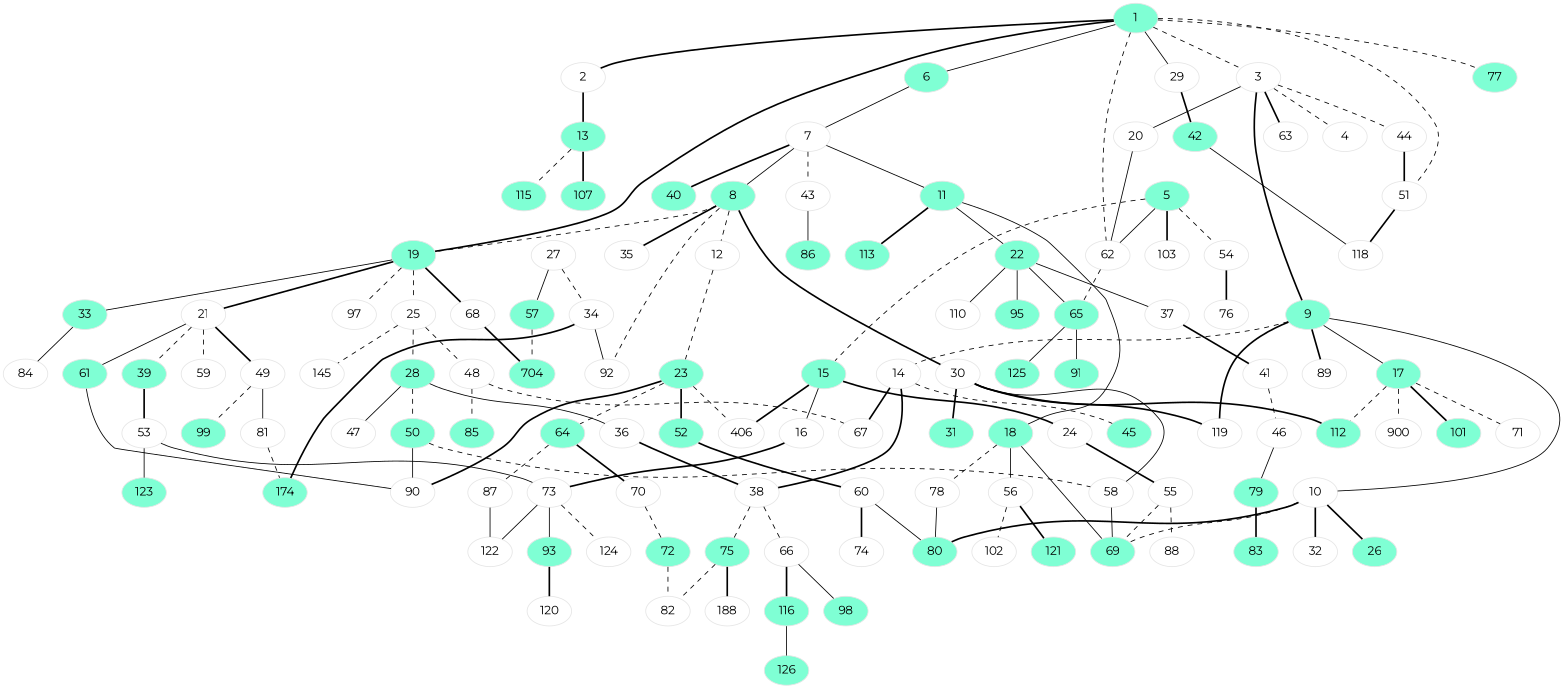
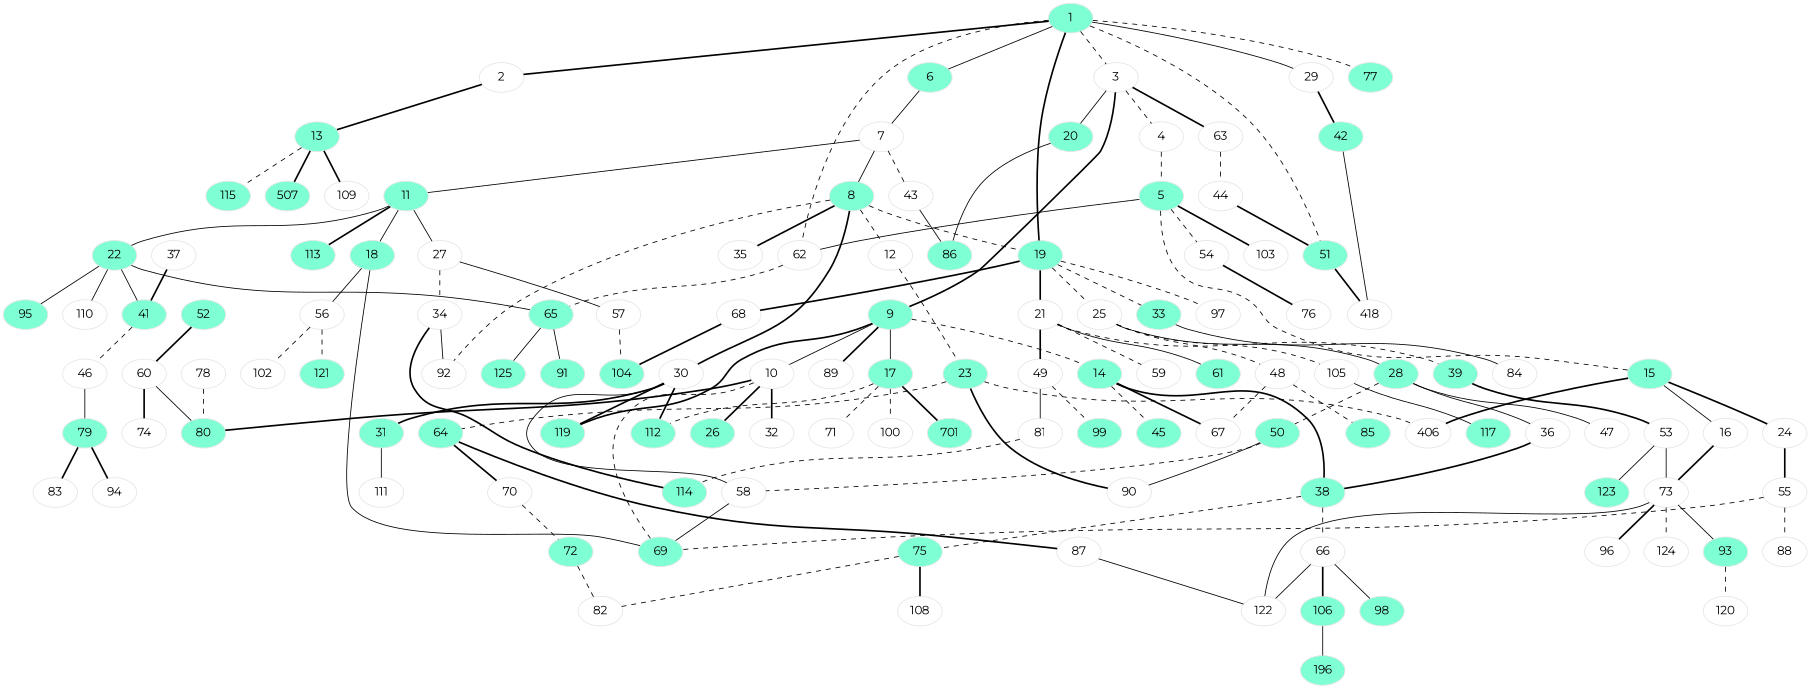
edge "3" -- "44": now "63" -- "44"
node "20": fillcolor white -> aquamarine
edge "4" -- "5": added
node "109": added
node "107": label "107" -> "507"
node "40": removed
edge "20" -- "62": now "20" -- "86"
node "51": fillcolor white -> aquamarine
edge "11" -- "27": added
node "118": label "118" -> "418"
edge "22" -- "37": now "22" -- "41"
edge "19" -- "33": style solid -> dashed
node "57": fillcolor aquamarine -> white
edge "25" -- "28": style dashed -> solid
node "145": label "145" -> "105"
node "704": label "704" -> "104"
node "14": fillcolor white -> aquamarine
node "41": fillcolor white -> aquamarine
edge "23" -- "52": removed
node "119": fillcolor white -> aquamarine
node "900": label "900" -> "100"
node "101": label "101" -> "701"
node "117": added
edge "64" -- "87": style dashed -> bold
edge "18" -- "78": removed
edge "61" -- "90": removed
node "94": added
node "174": label "174" -> "114"
node "111": added
node "38": fillcolor white -> aquamarine
edge "56" -- "121": style bold -> dashed
edge "78" -- "80": style solid -> dashed
node "83": fillcolor aquamarine -> white
node "96": added
edge "66" -- "122": added
edge "93" -- "120": style bold -> dashed
node "188": label "188" -> "108"
node "116": label "116" -> "106"
node "126": label "126" -> "196"
